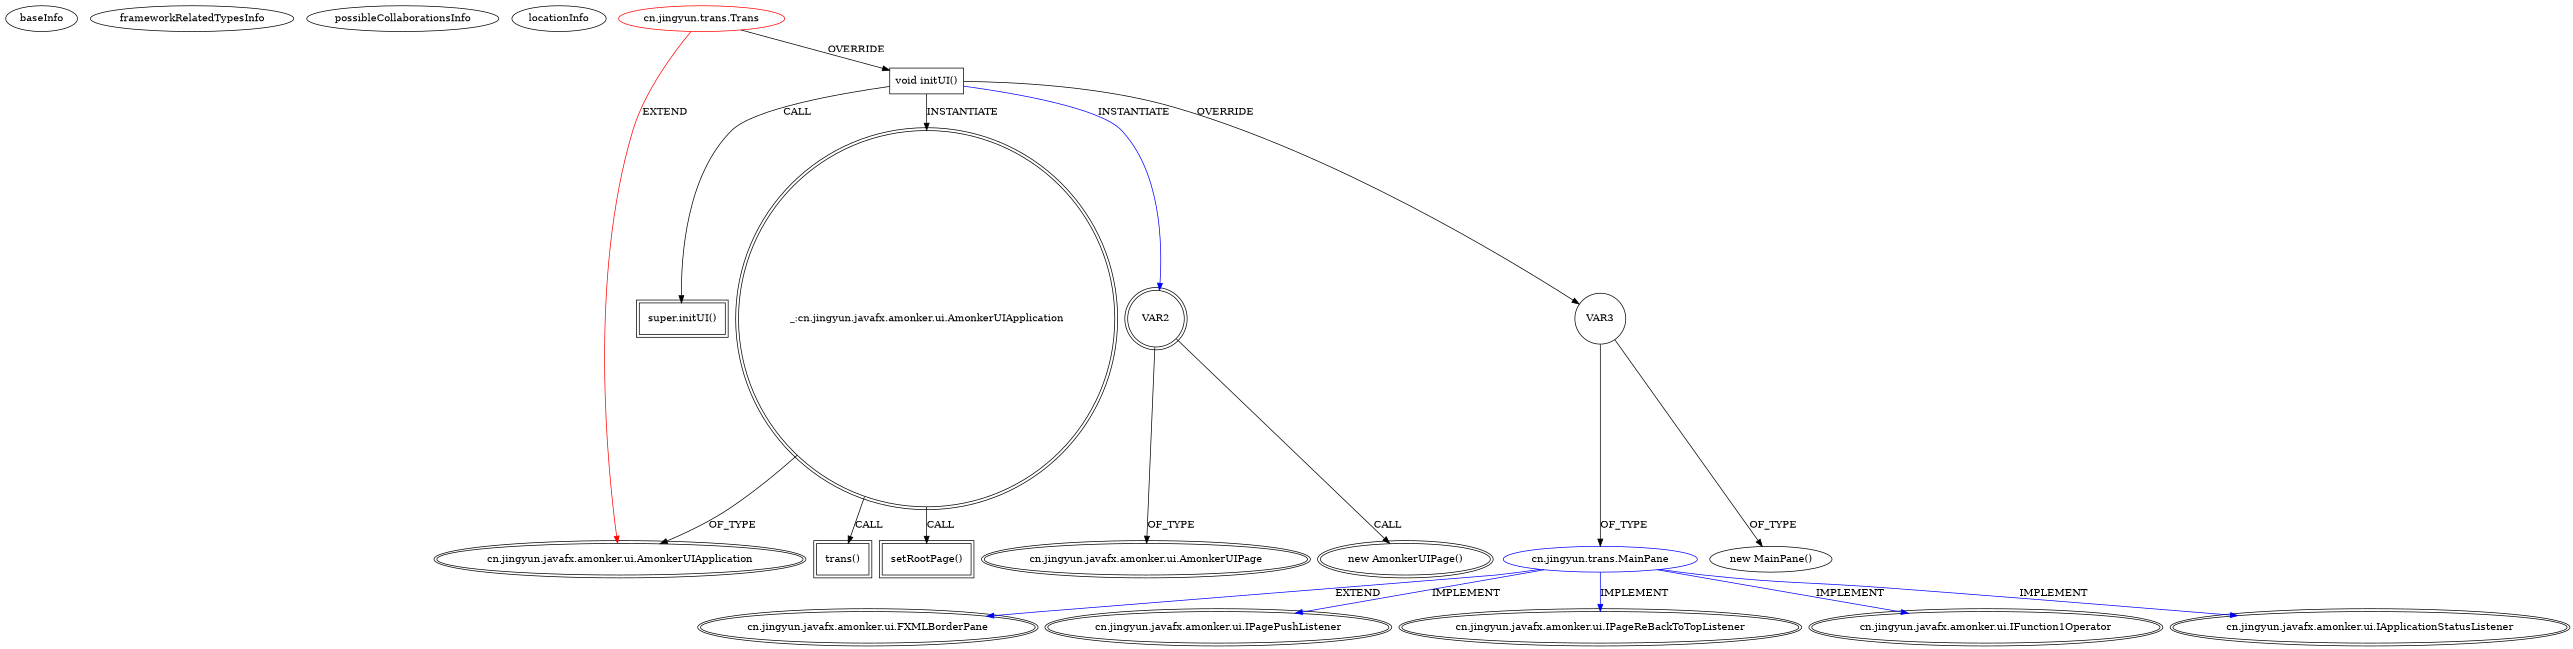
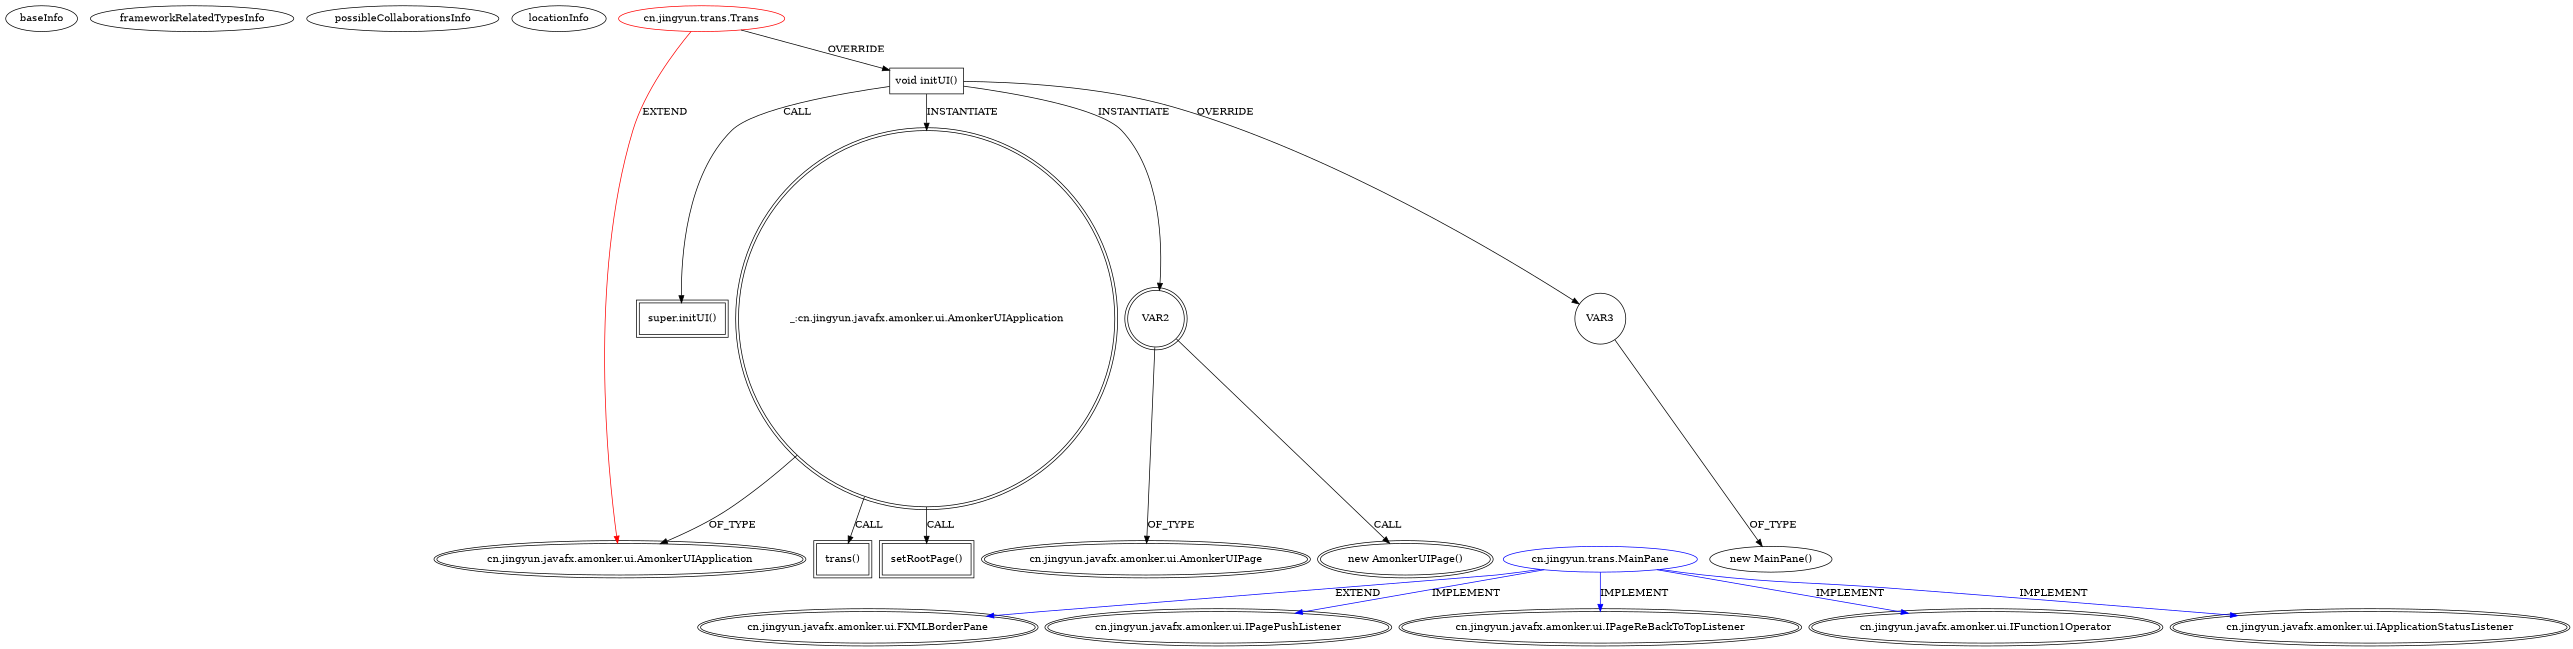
edge "void initUI()" -> "VAR2": color blue -> black
edge "VAR3" -> "cn.jingyun.trans.MainPane": removed, label "OF_TYPE"
